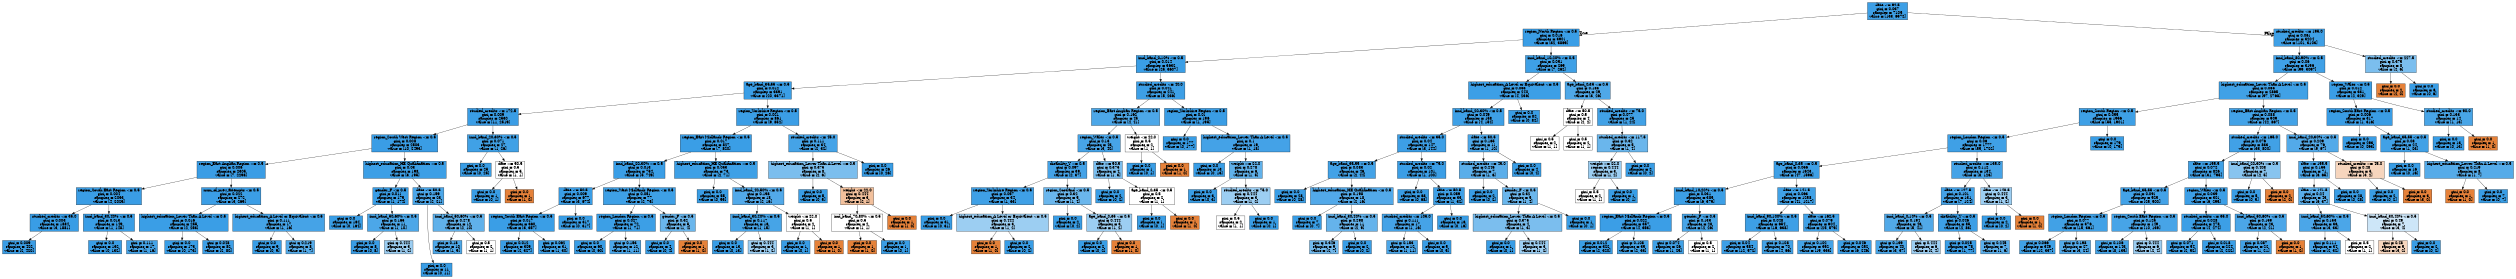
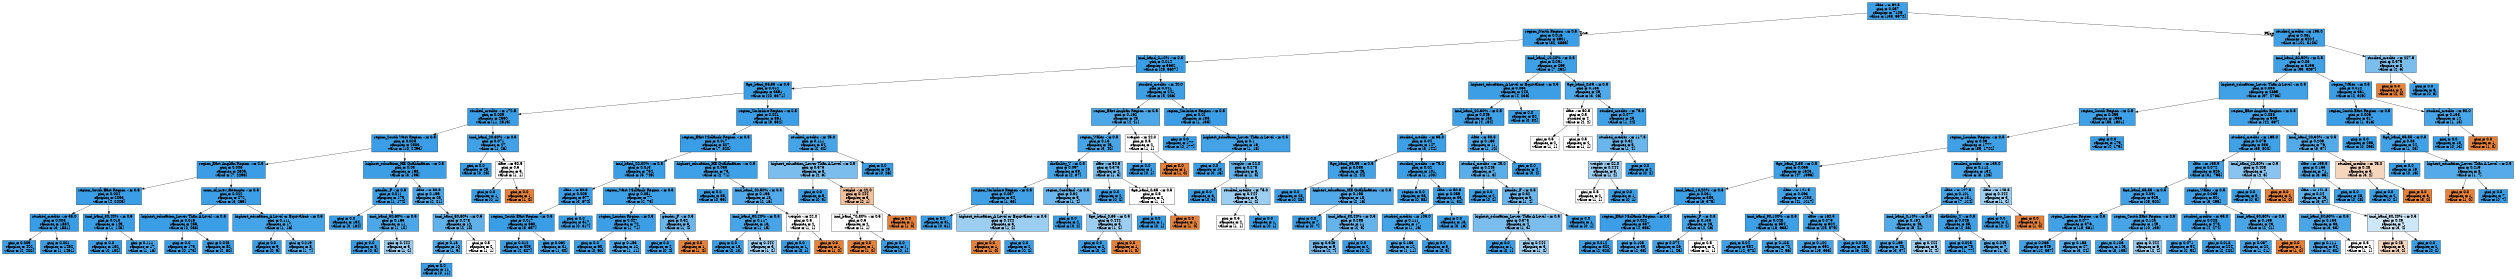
node "date <= 50.5 gini = 0.5 samples = 4 value = [2, 2]": label "date <= 50.5 gini = 0.5 samples = 4 value = [2, 2]" -> "date <= 50.5 gini = 0.5 studied = 4 value = [2, 2]"
edge "region_Wales <= 0.5 gini = 0.13 samples = 43 value = [3, 40]" -> "date <= 50.5 gini = 0.375 samples = 4 value = [1, 3]": removed
node "gini = 0.0 samples = 68 value = [0, 68]": label "gini = 0.0 samples = 68 value = [0, 68]" -> "region = 0.0 samples = 68 value = [0, 68]"
edge "date <= 50.5 gini = 0.159 samples = 23 value = [2, 21]" -> "gini = 0.0 samples = 11 value = [0, 11]": now "gini = 0.18 samples = 10 value = [1, 9]" -> "gini = 0.0 samples = 11 value = [0, 11]"
node "gini = 0.001 samples = 1462 value = [1, 1461]": added
